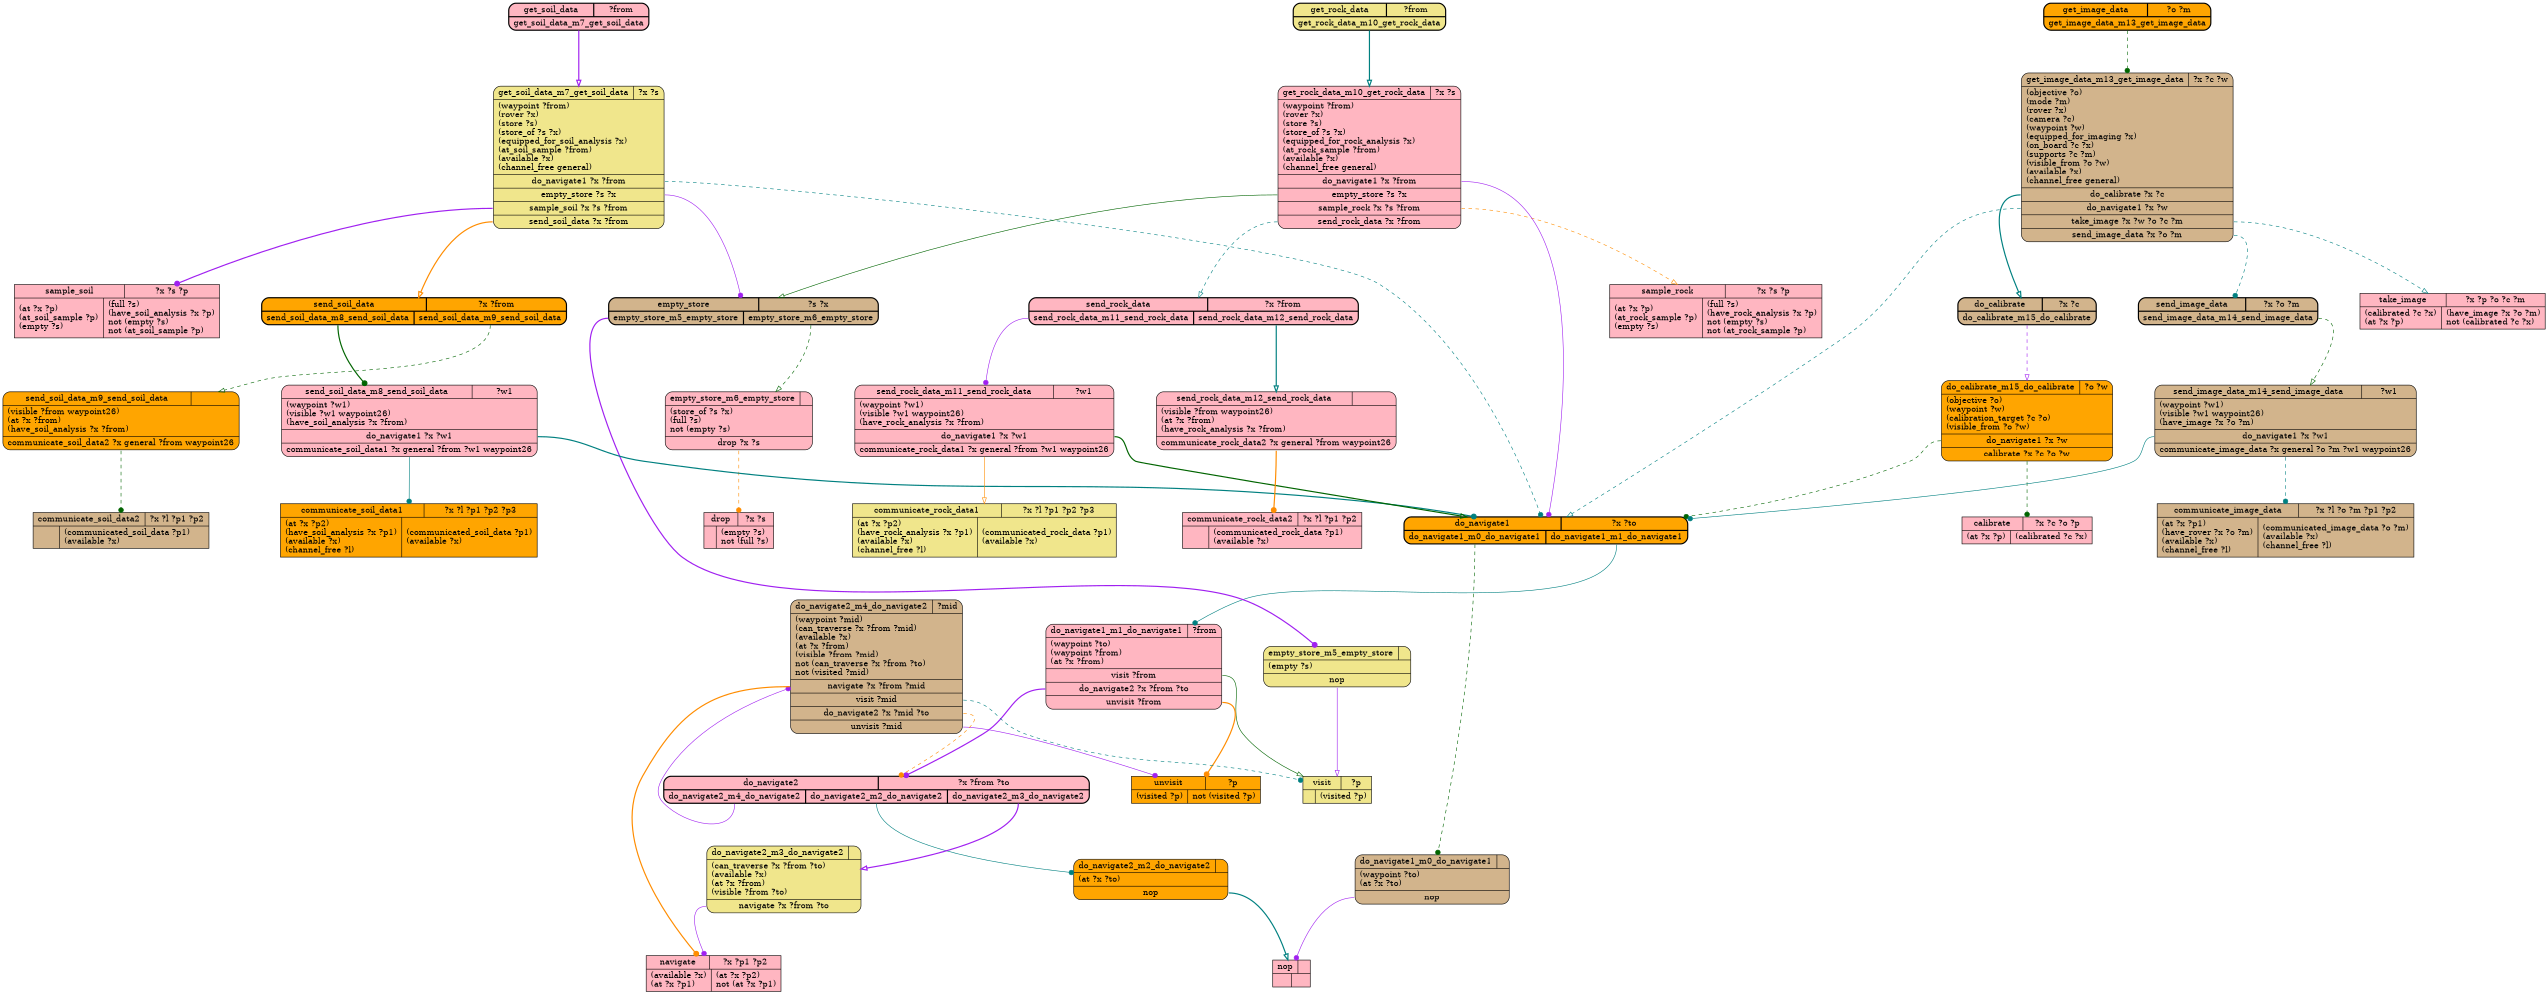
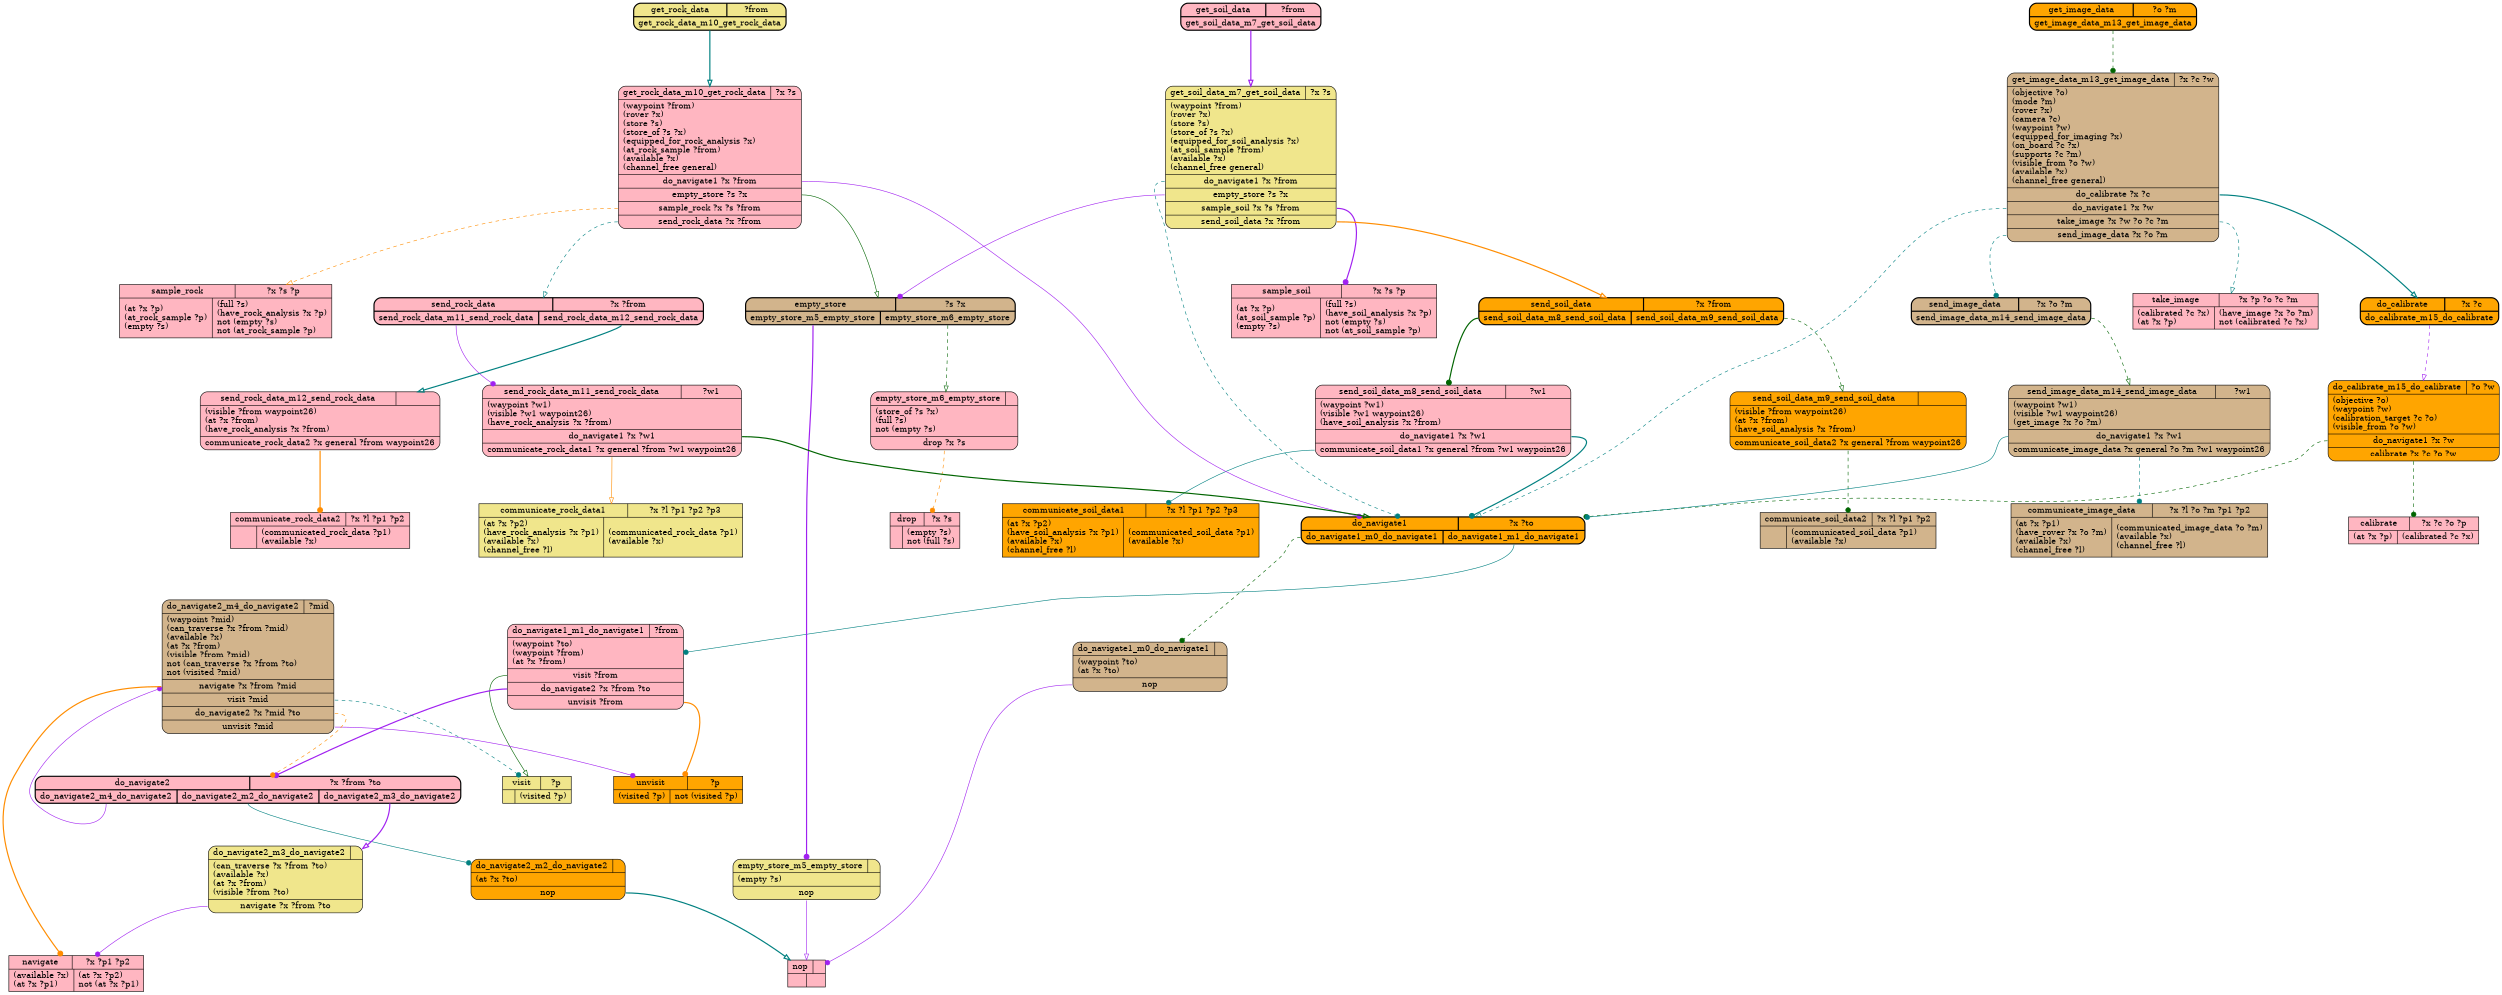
node "do_calibrate": fillcolor tan -> orange
node "send_image_data_m14_send_image_data": text "(have_image ?x ?o ?m)" -> "(get_image ?x ?o ?m)"
edge "empty_store_m5_empty_store" -> "visit": now "empty_store_m5_empty_store" -> "nop"
